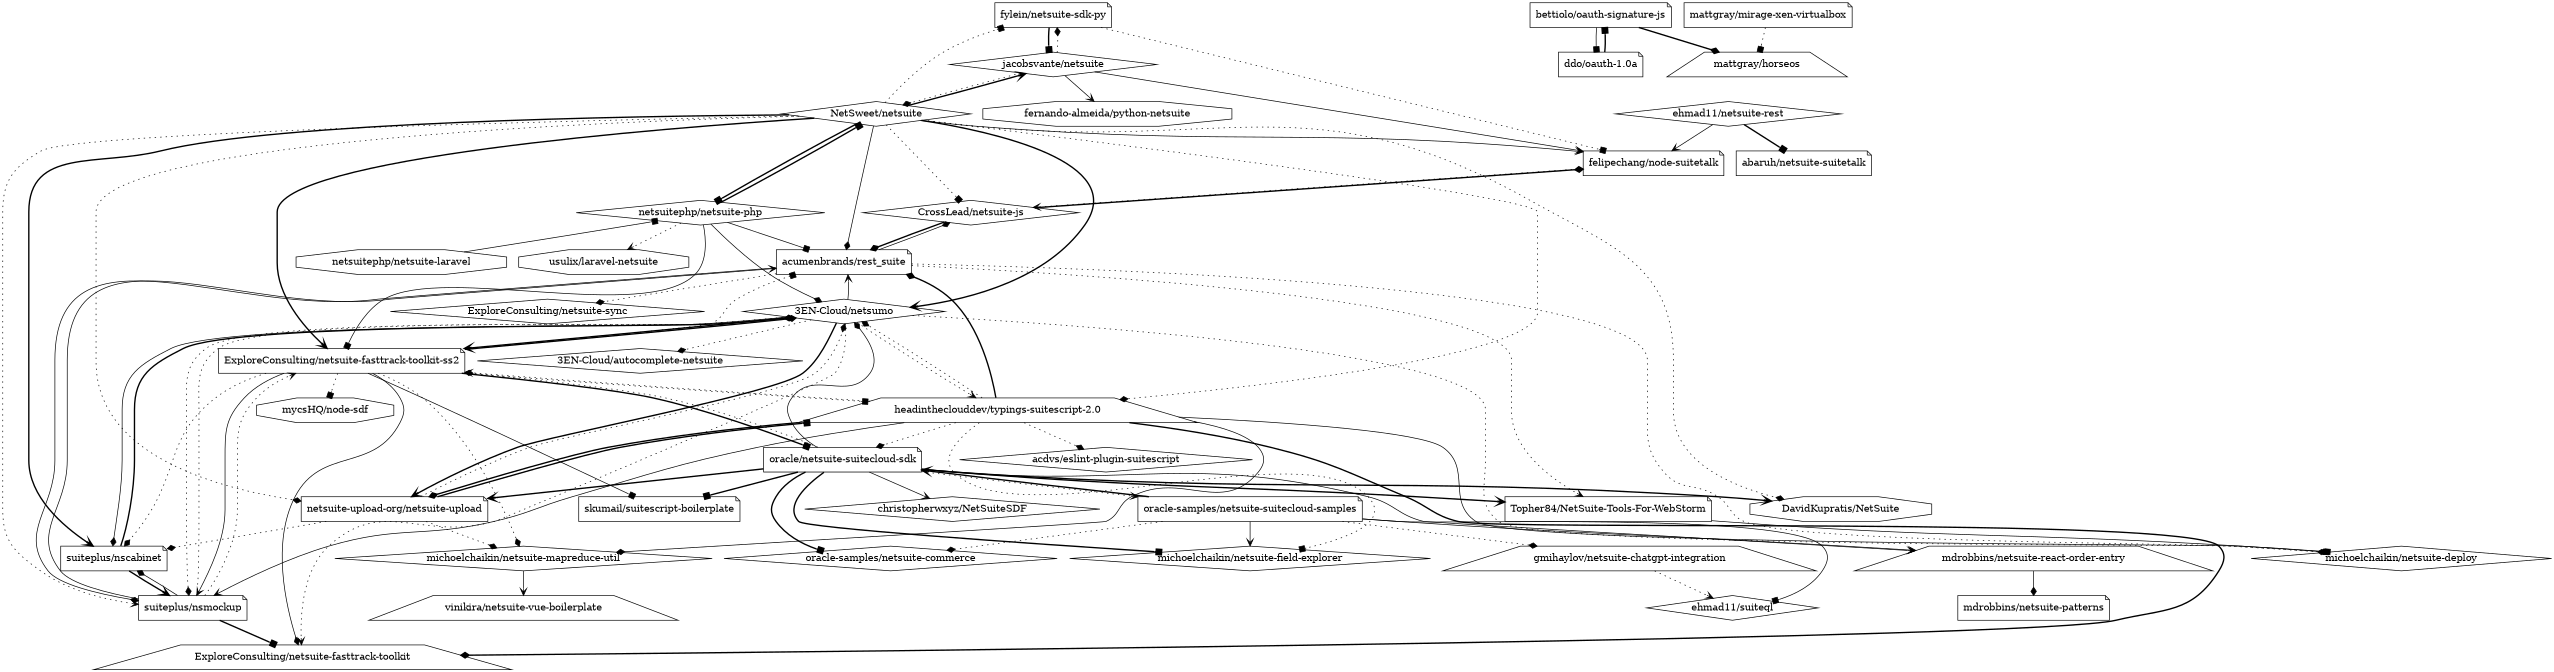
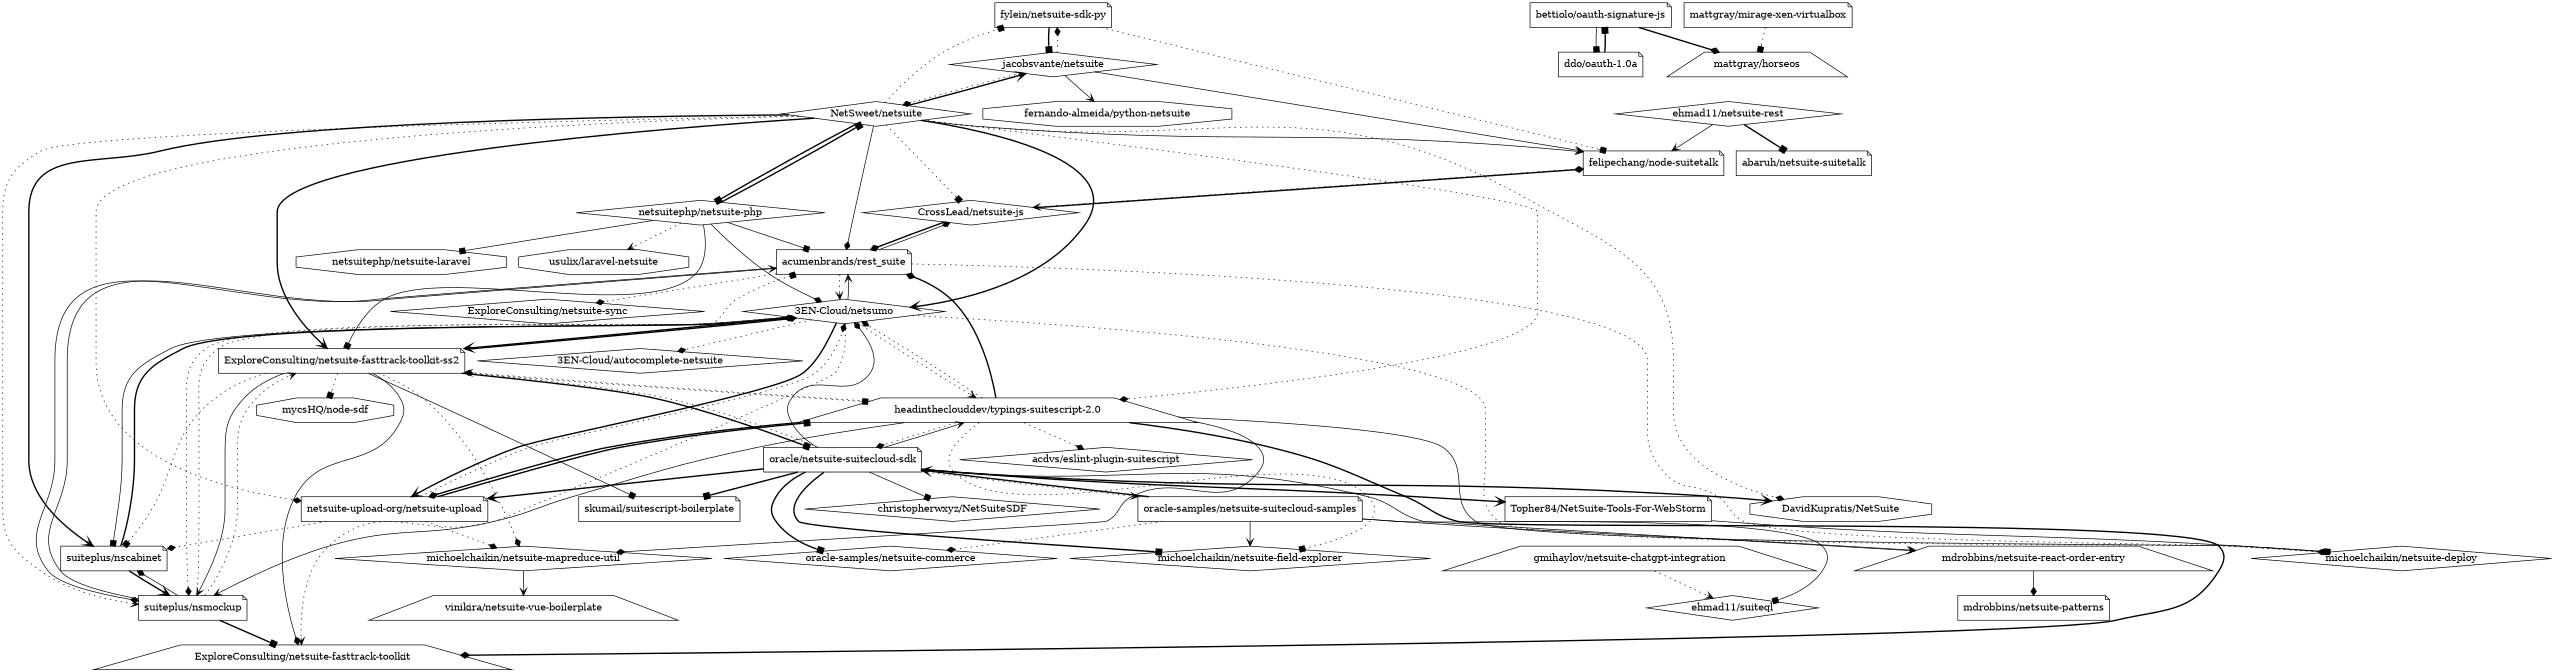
edge "netsuitephp/netsuite-laravel" -> "netsuitephp/netsuite-php": reversed
edge "acumenbrands/rest_suite" -> "Topher84/NetSuite-Tools-For-WebStorm": now "acumenbrands/rest_suite" -> "3EN-Cloud/netsumo"
edge "3EN-Cloud/netsumo" -> "suiteplus/nscabinet": arrowhead diamond -> box
edge "oracle/netsuite-suitecloud-sdk" -> "headintheclouddev/typings-suitescript-2.0": added
edge "ExploreConsulting/netsuite-fasttrack-toolkit-ss2" -> "suiteplus/nscabinet": arrowhead diamond -> box
edge "oracle/netsuite-suitecloud-sdk" -> "christopherwxyz/NetSuiteSDF": arrowhead vee -> box
edge "oracle-samples/netsuite-suitecloud-samples" -> "gmihaylov/netsuite-chatgpt-integration": removed
